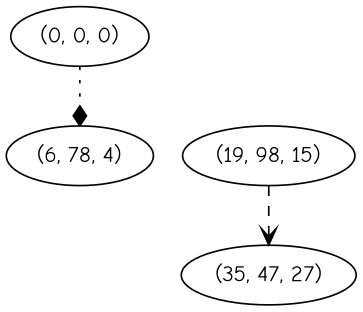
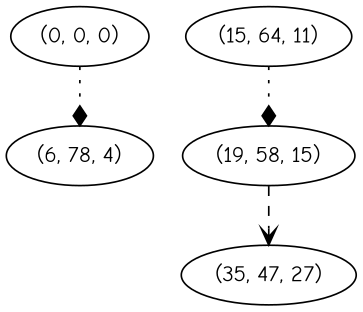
node "(15, 64, 11)": added
node "(19, 98, 15)": label "(19, 98, 15)" -> "(19, 58, 15)"
